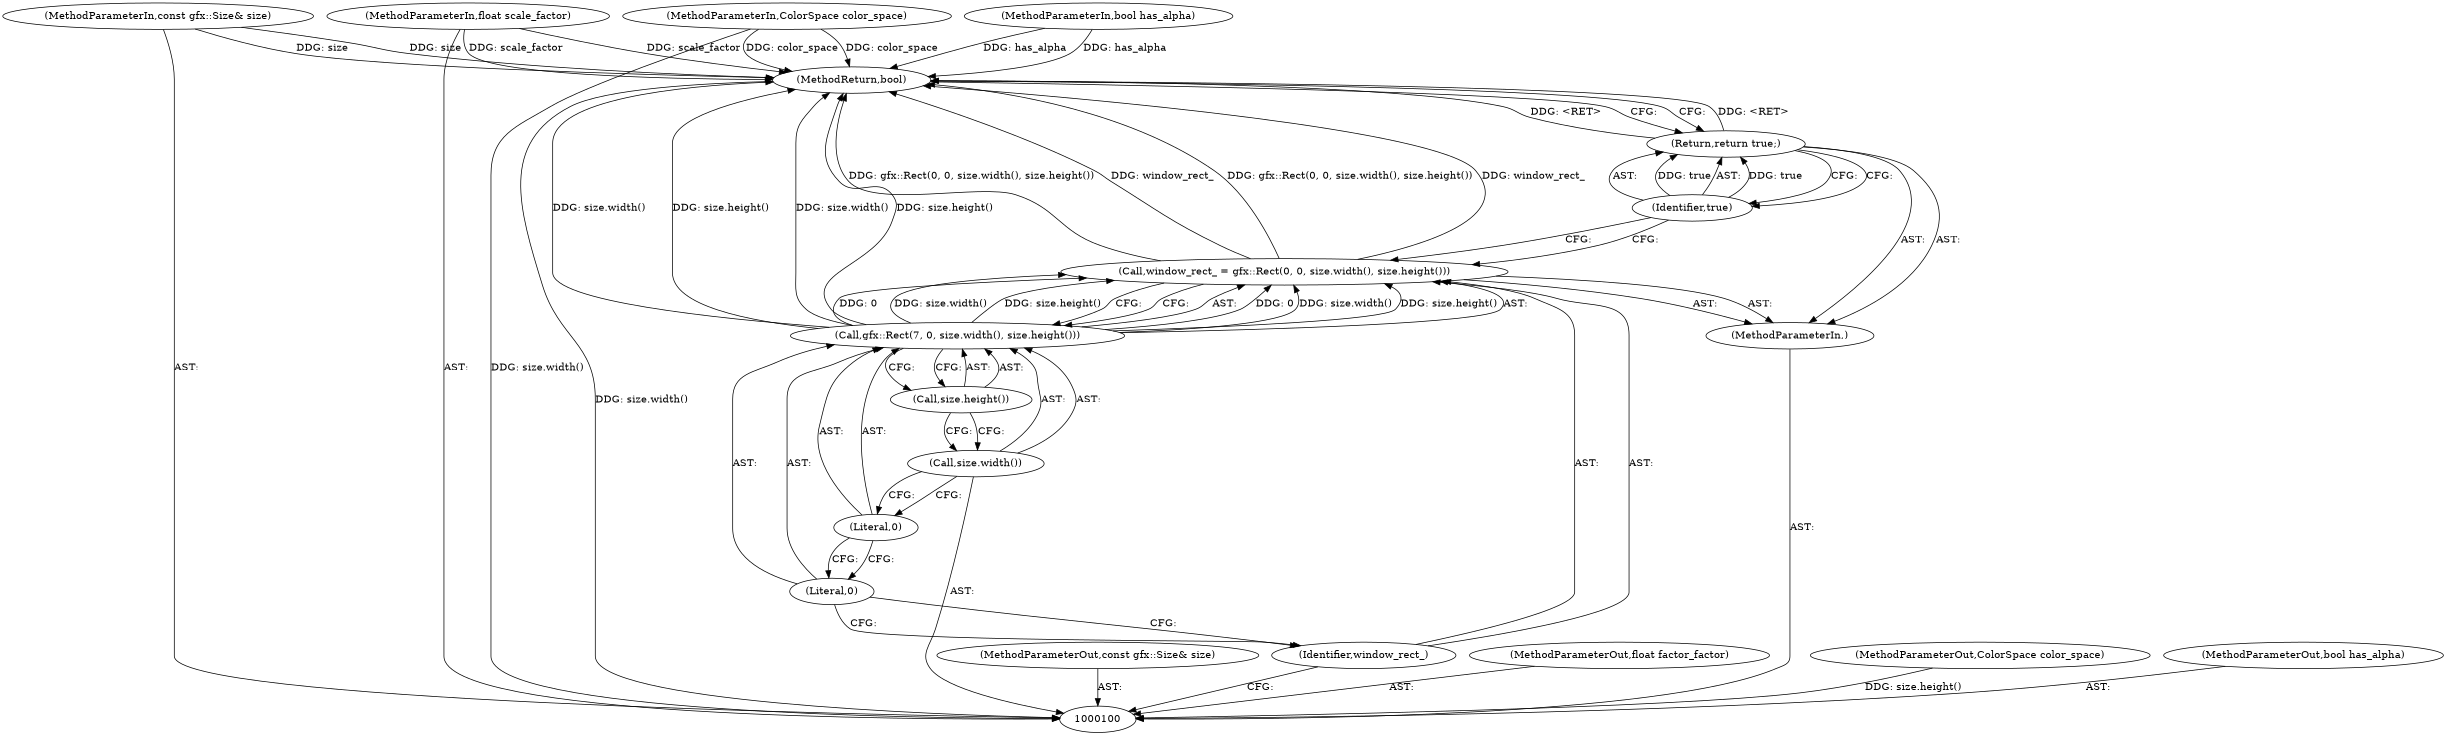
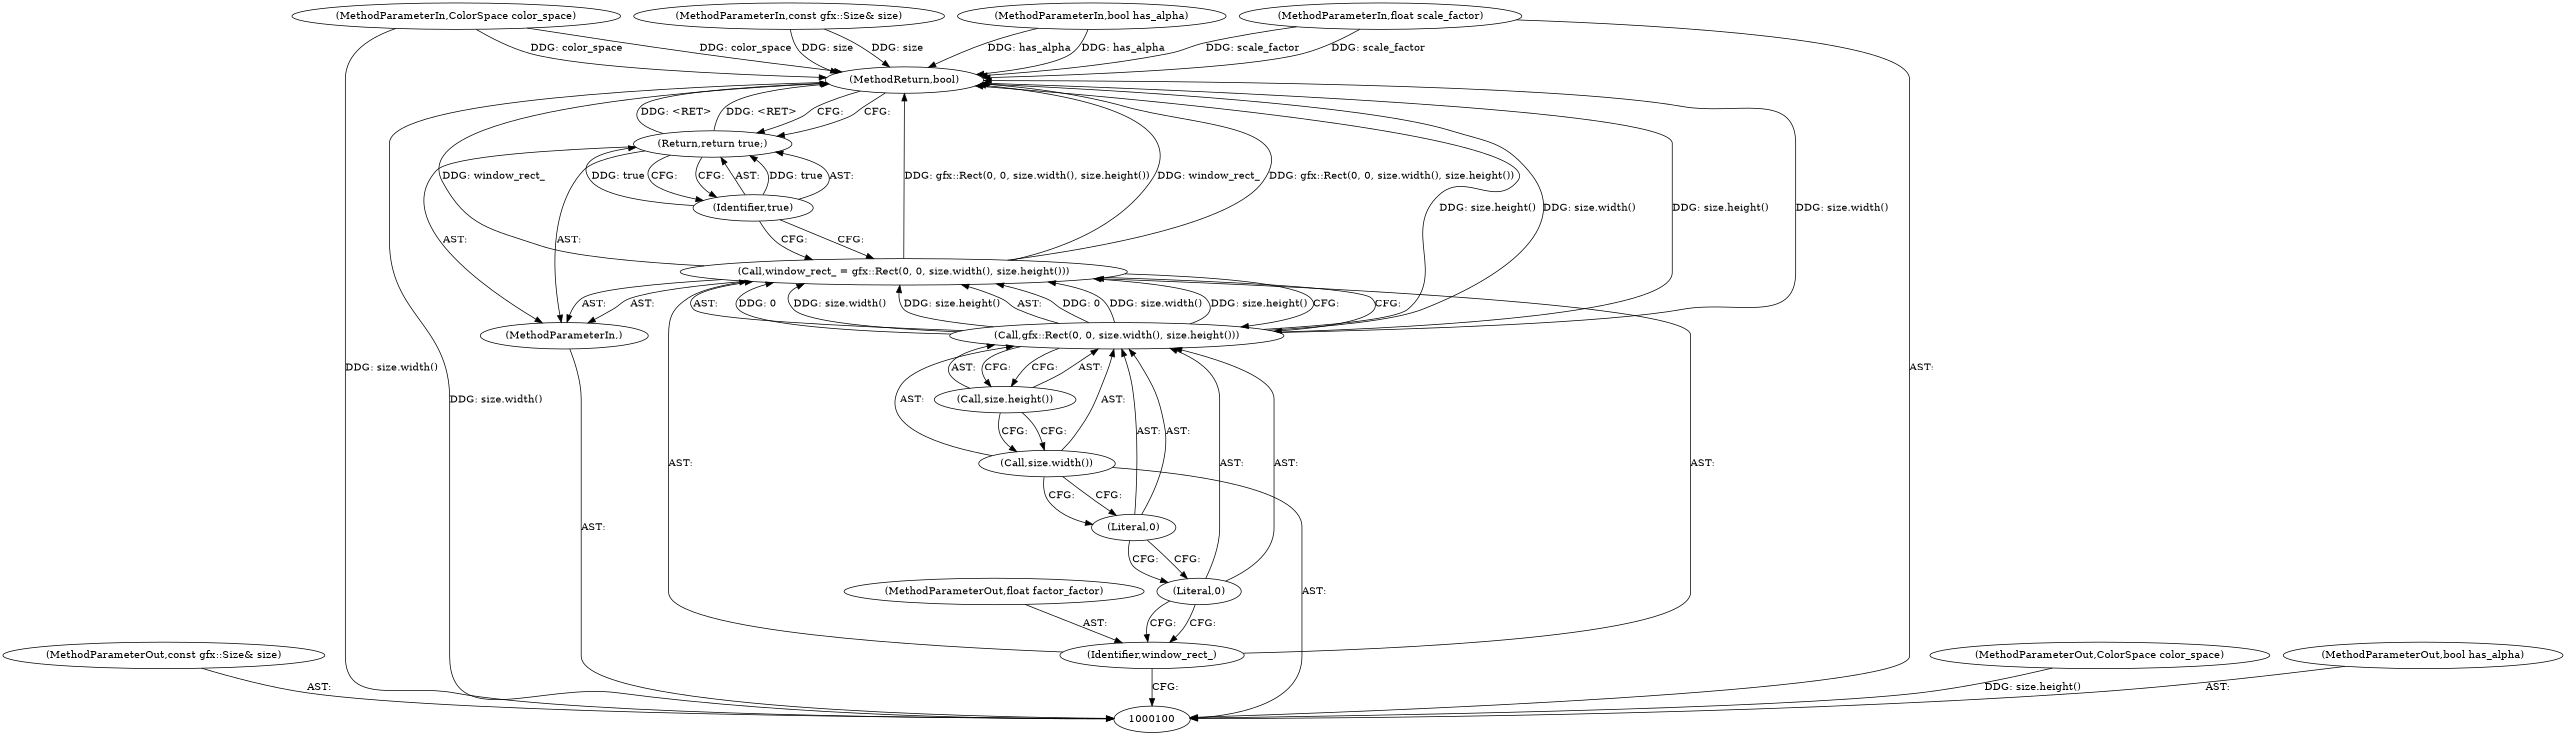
node "(Call,gfx::Rect(7, 0, size.width(), size.height()))": label "(Call,gfx::Rect(7, 0, size.width(), size.height()))" -> "(Call,gfx::Rect(0, 0, size.width(), size.height()))"
edge "(MethodParameterIn,const gfx::Size& size)" -> "1000100": removed, label "AST:"
edge "(MethodParameterOut,float factor_factor)" -> "1000100": now "(MethodParameterOut,float factor_factor)" -> "(Identifier,window_rect_)"
